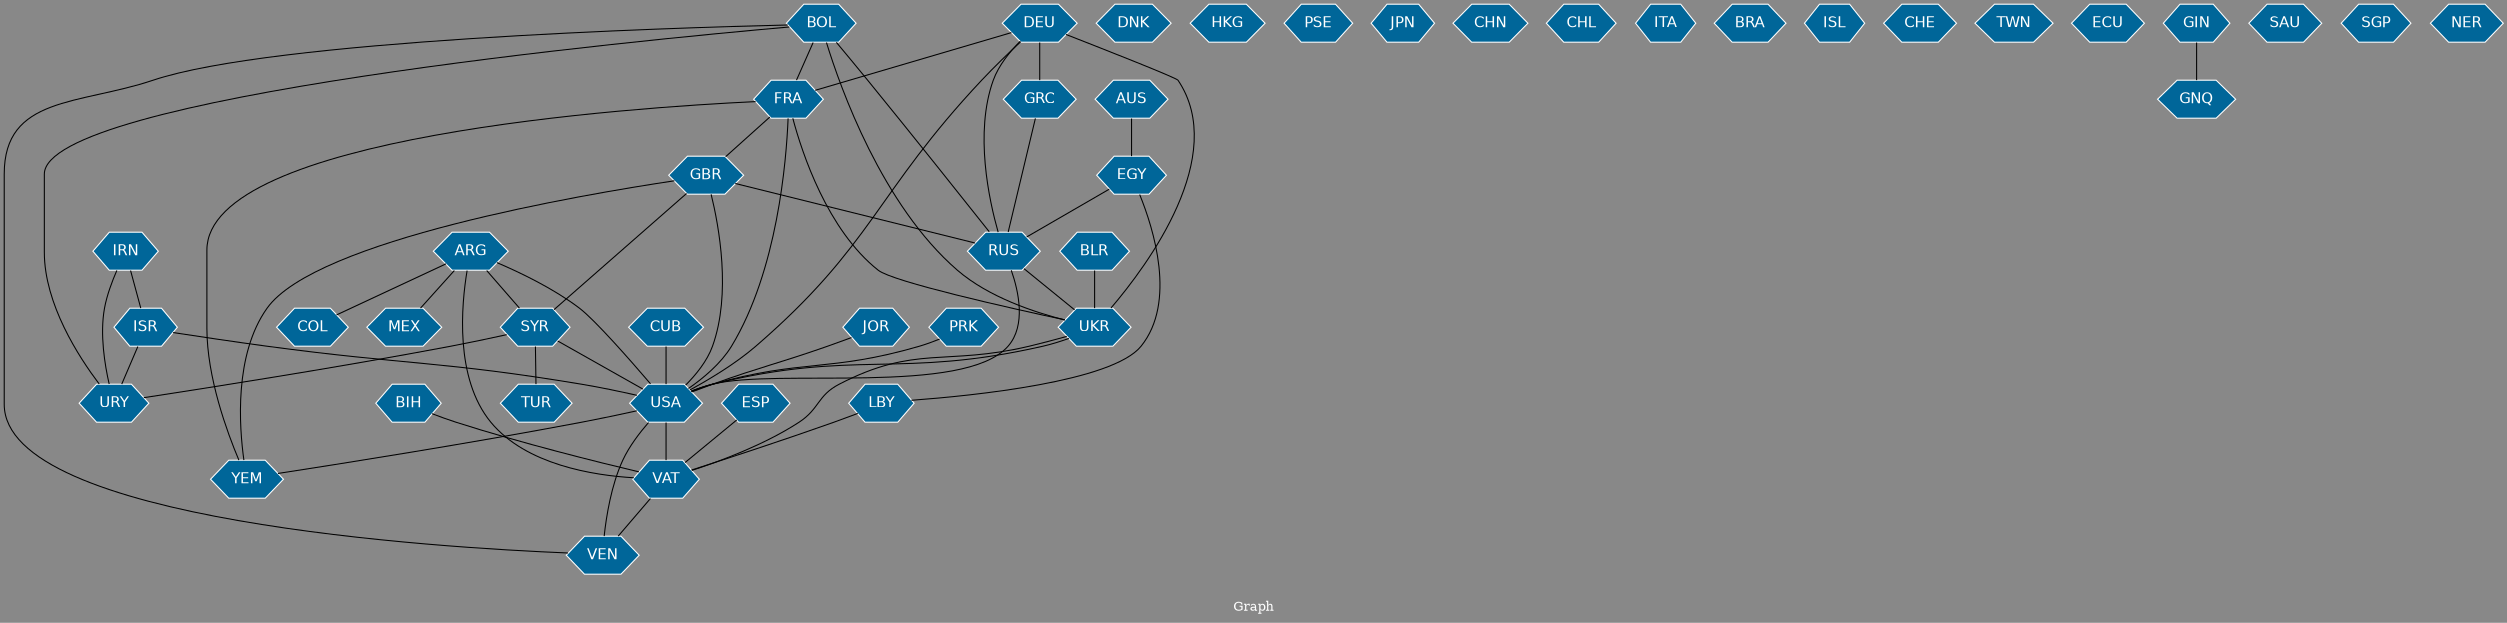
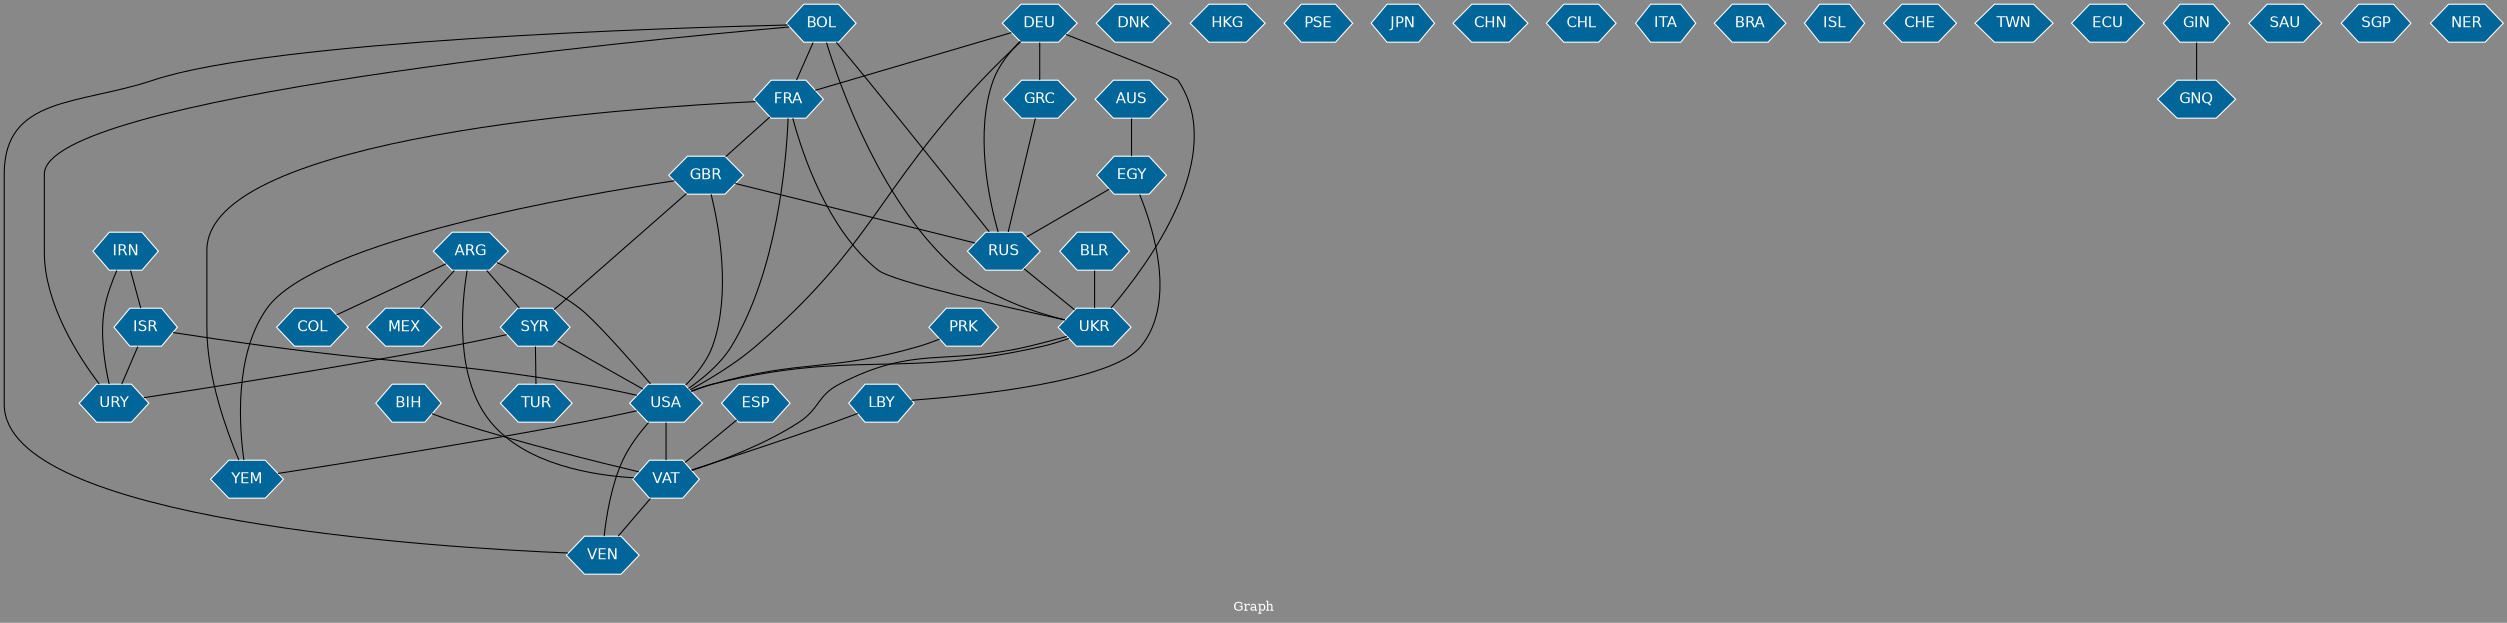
node "CUB": removed
node "JOR": removed
edge "RUS" -- "USA": removed
